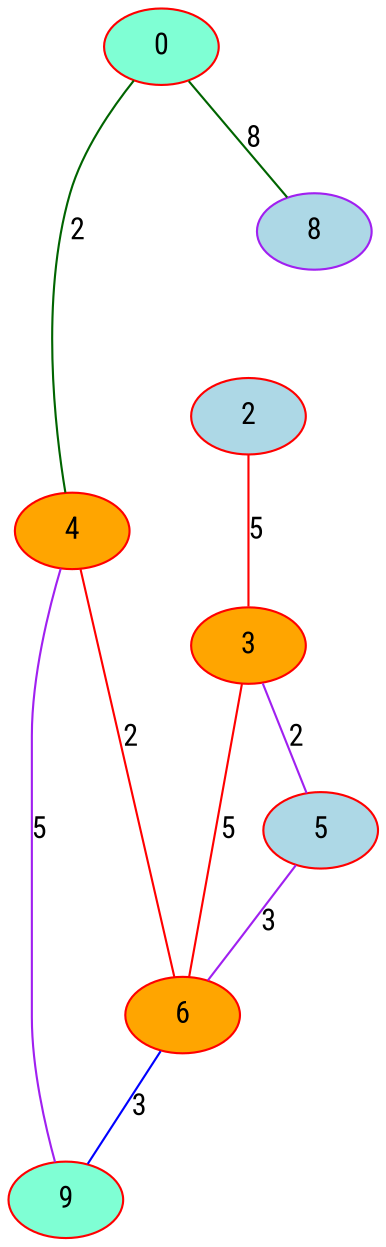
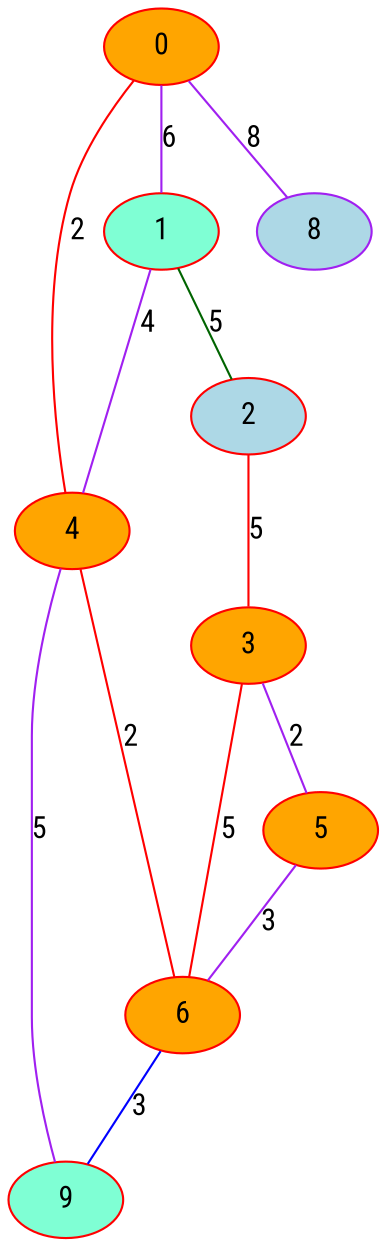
node "0": fillcolor aquamarine -> orange
edge "0" -- "8": color darkgreen -> purple
node "1": added
edge "0" -- "4": color darkgreen -> red
node "5": fillcolor lightblue -> orange
